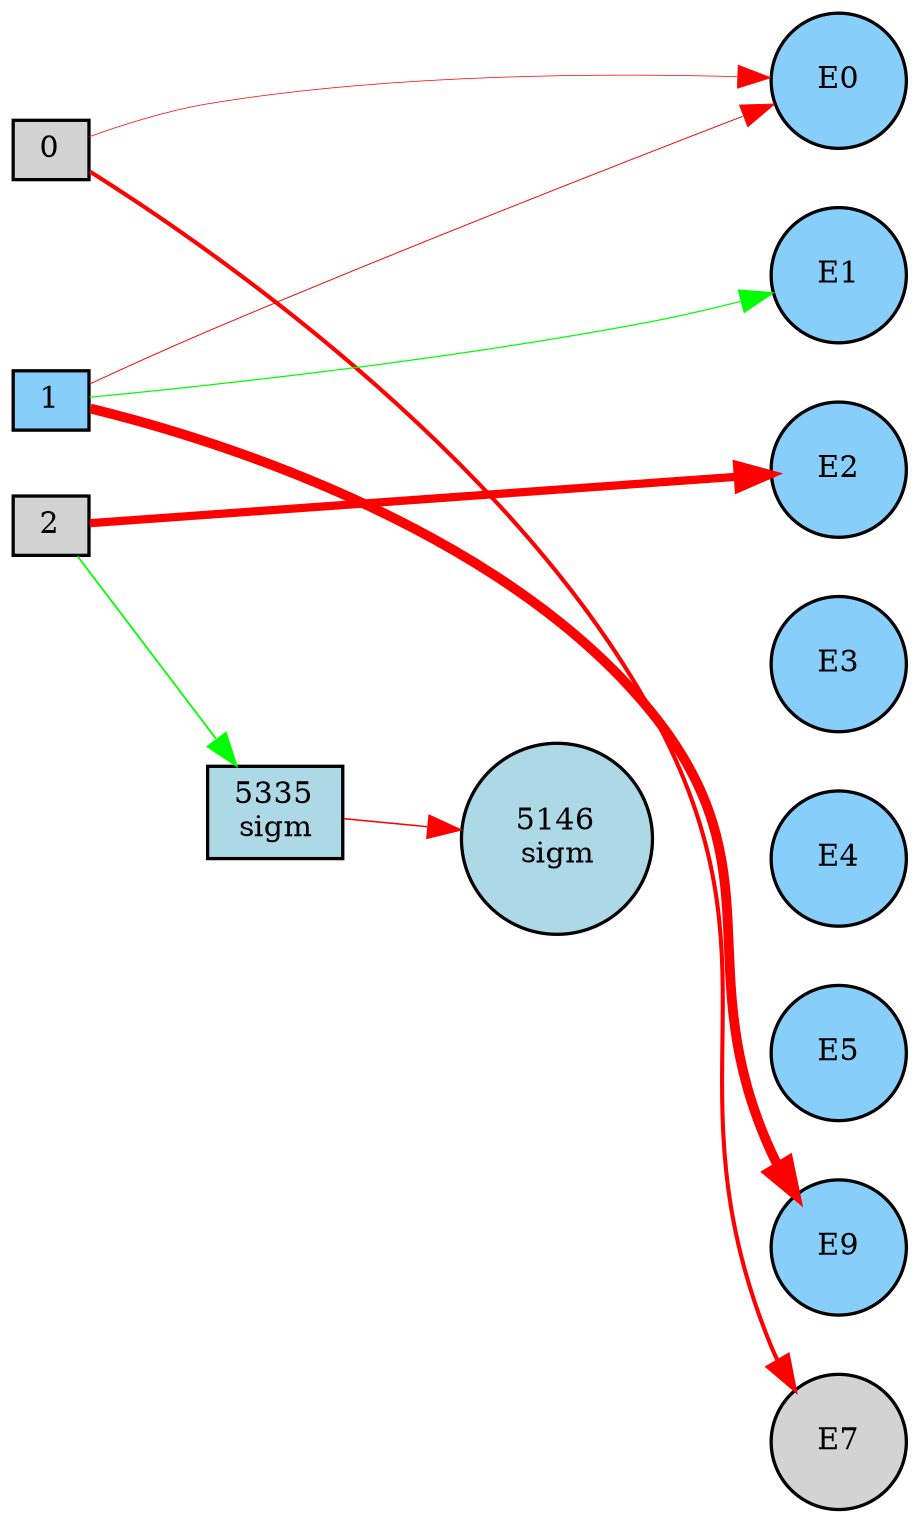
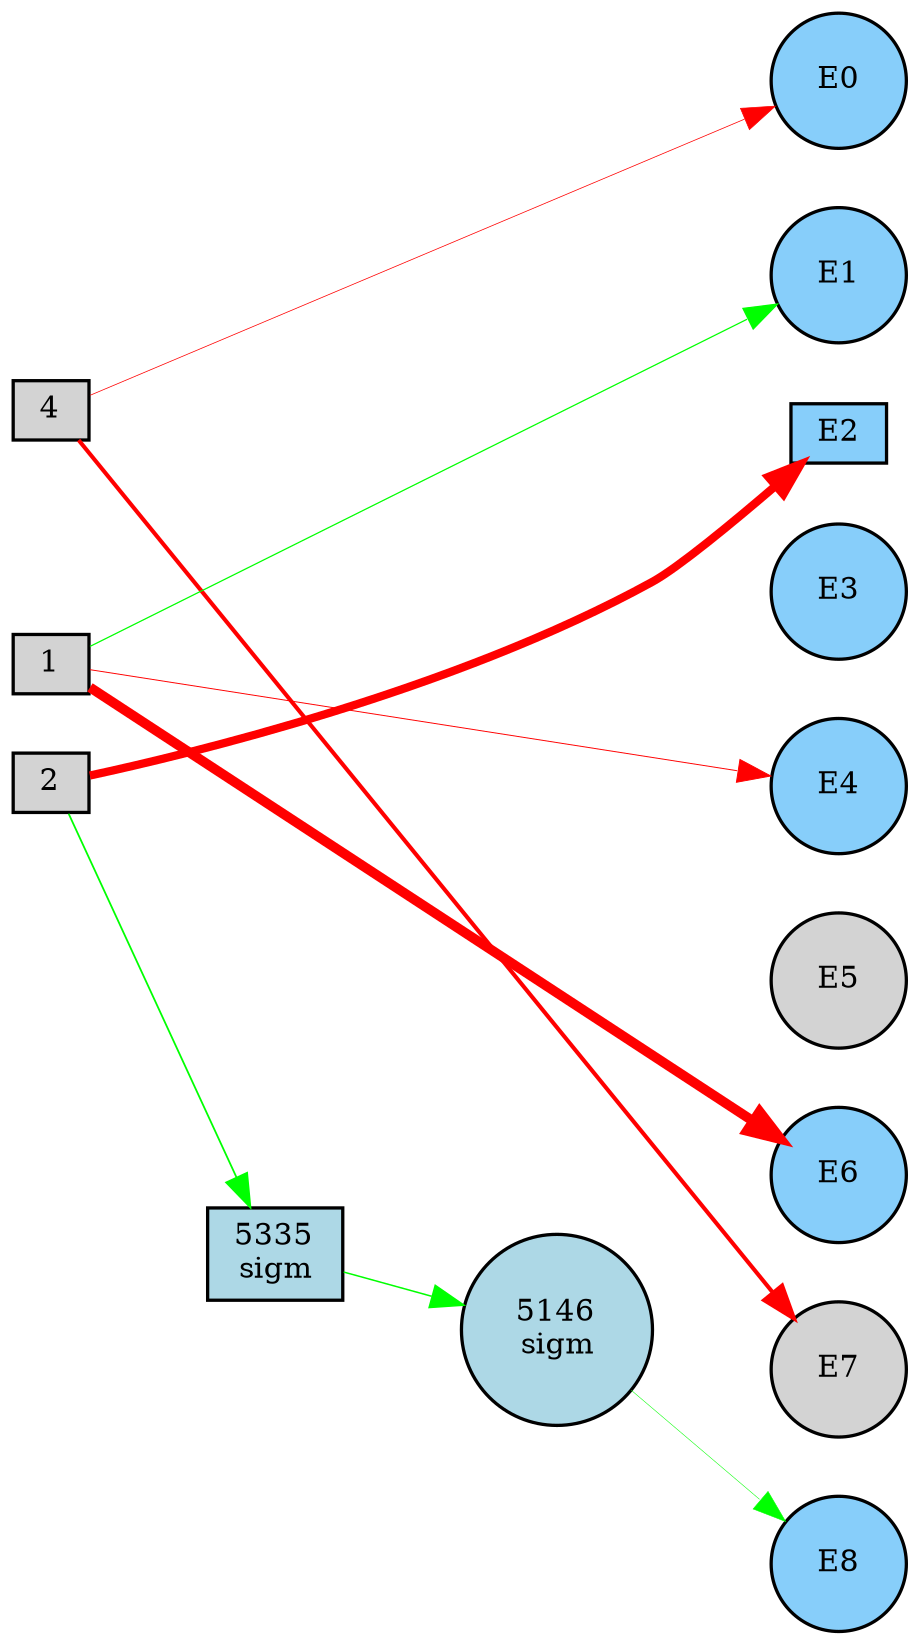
node "0": label "0" -> "4"
edge "1" -> "E0": now "1" -> "E4"
node "1": fillcolor lightskyblue -> lightgray
node "E2": shape circle -> box
edge "5335 sigm" -> "5146 sigm": color red -> green
node "E5": fillcolor lightskyblue -> lightgray
node "E9": label "E9" -> "E6"
node "E8": added
